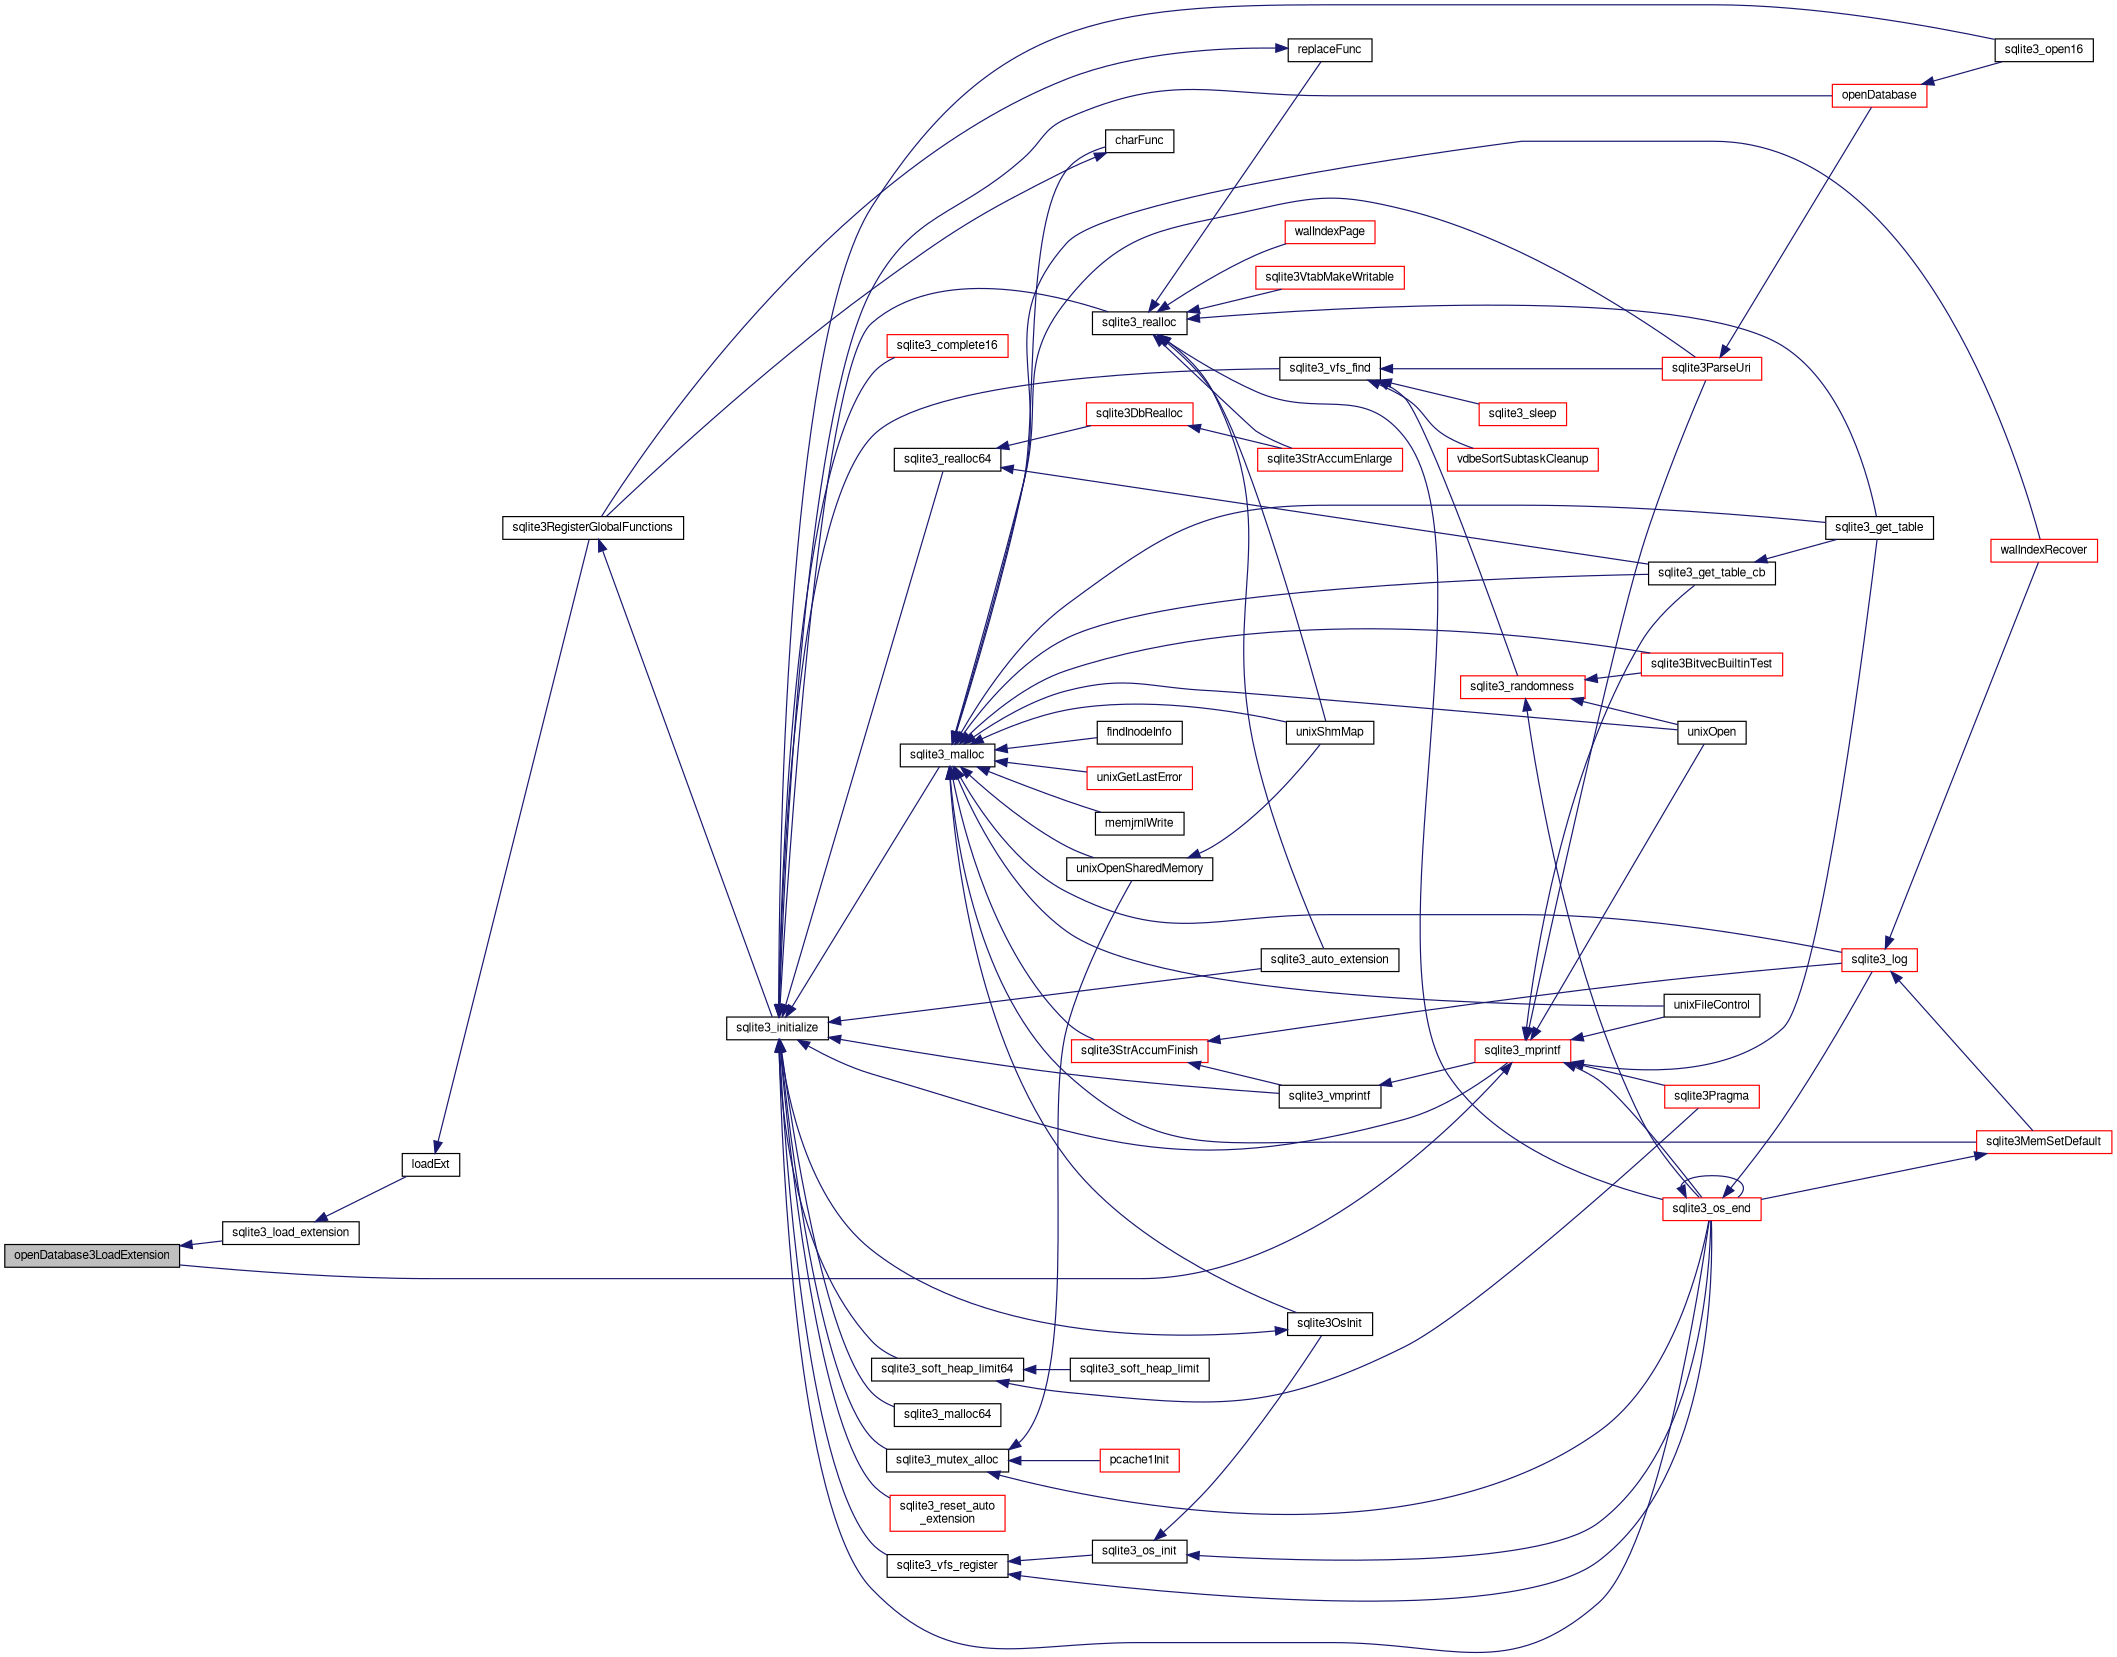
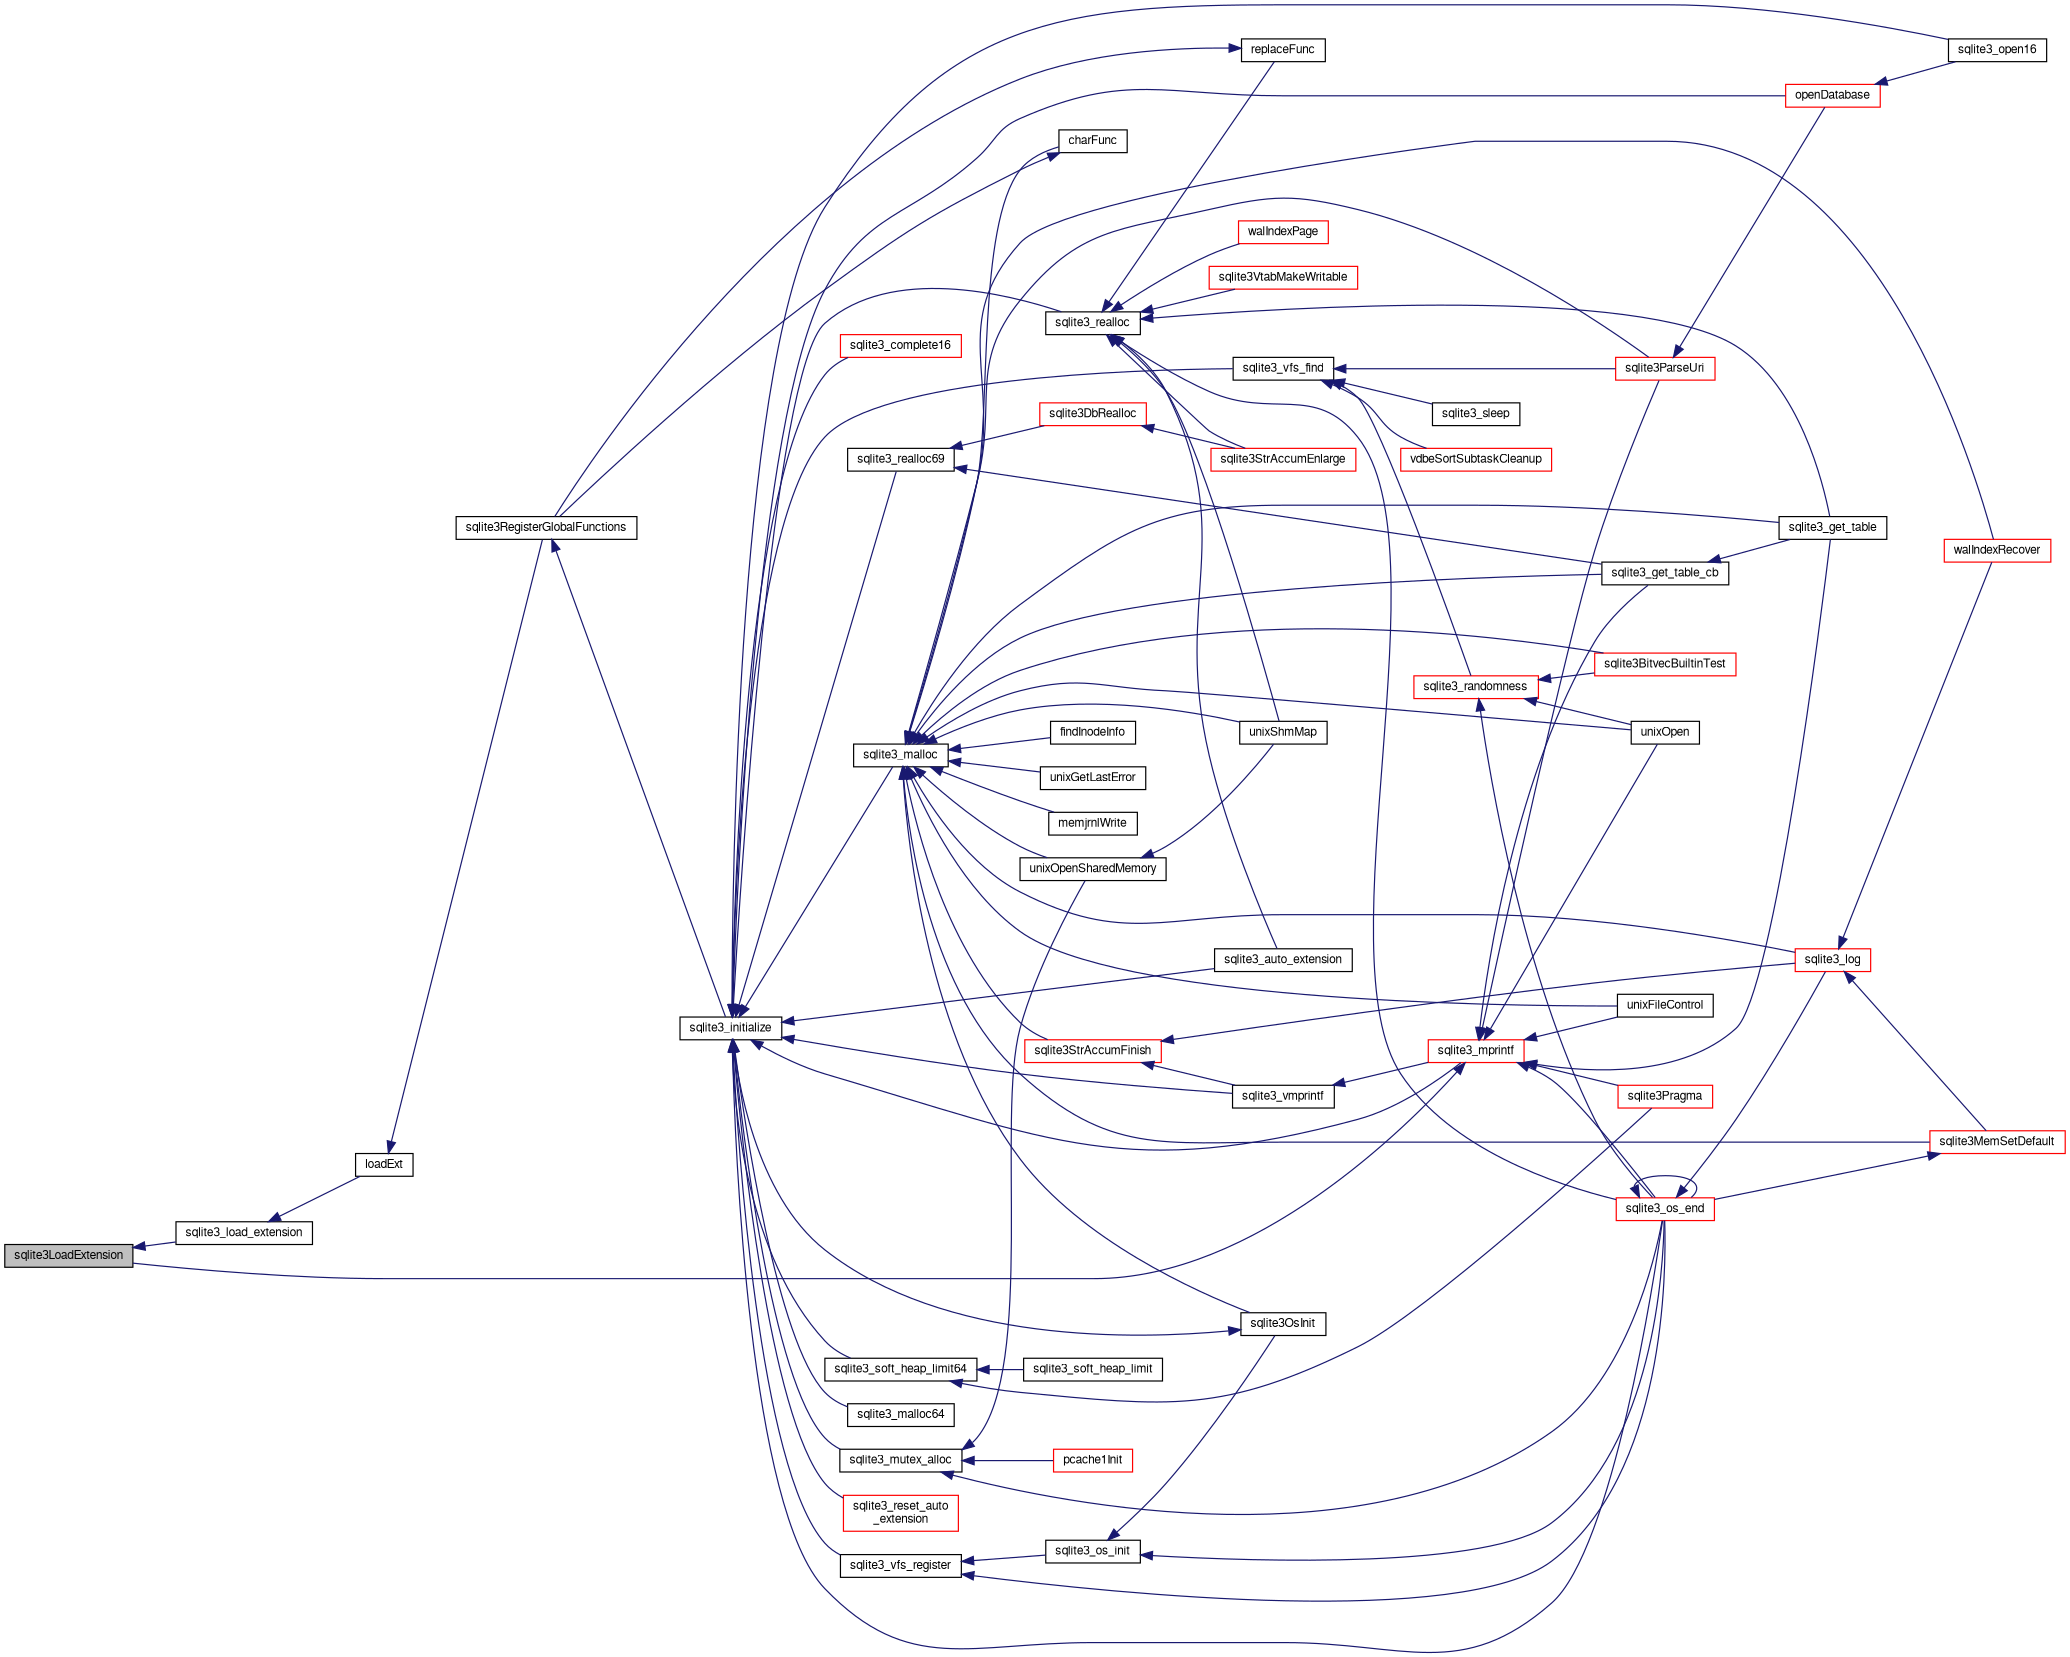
node "sqlite3_sleep": color red -> black
node "sqlite3_realloc64": label "sqlite3_realloc64" -> "sqlite3_realloc69"
node "unixGetLastError": color red -> black
node "openDatabase3LoadExtension": label "openDatabase3LoadExtension" -> "sqlite3LoadExtension"
